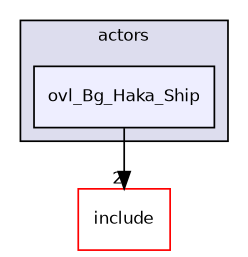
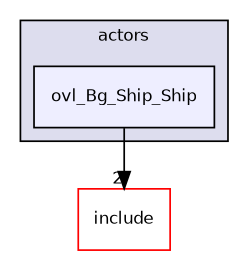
node "ovl_Bg_Haka_Ship": label "ovl_Bg_Haka_Ship" -> "ovl_Bg_Ship_Ship"
